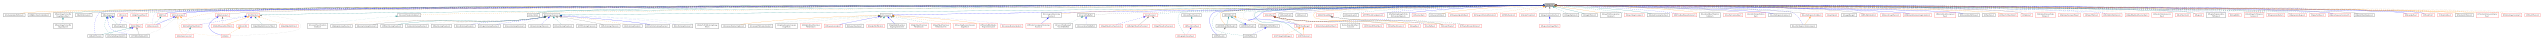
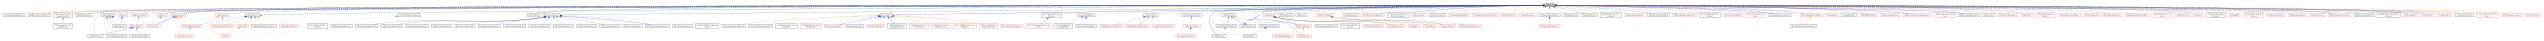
node "itkCellInterface.h": color red -> black
node "itkCostFunction.h": color red -> black
node "itkSpatialObjectToImageStatistics Calculator.h": added
node "itkMatrixResizeableDataObject.h": color red -> black
edge "itkMesh.h" -> "itkMapContainer.h": color blue -> darkorange
edge "itkVTKPolyDataMeshIO.h" -> "itkByteSwapper.h": color blue -> darkorange
